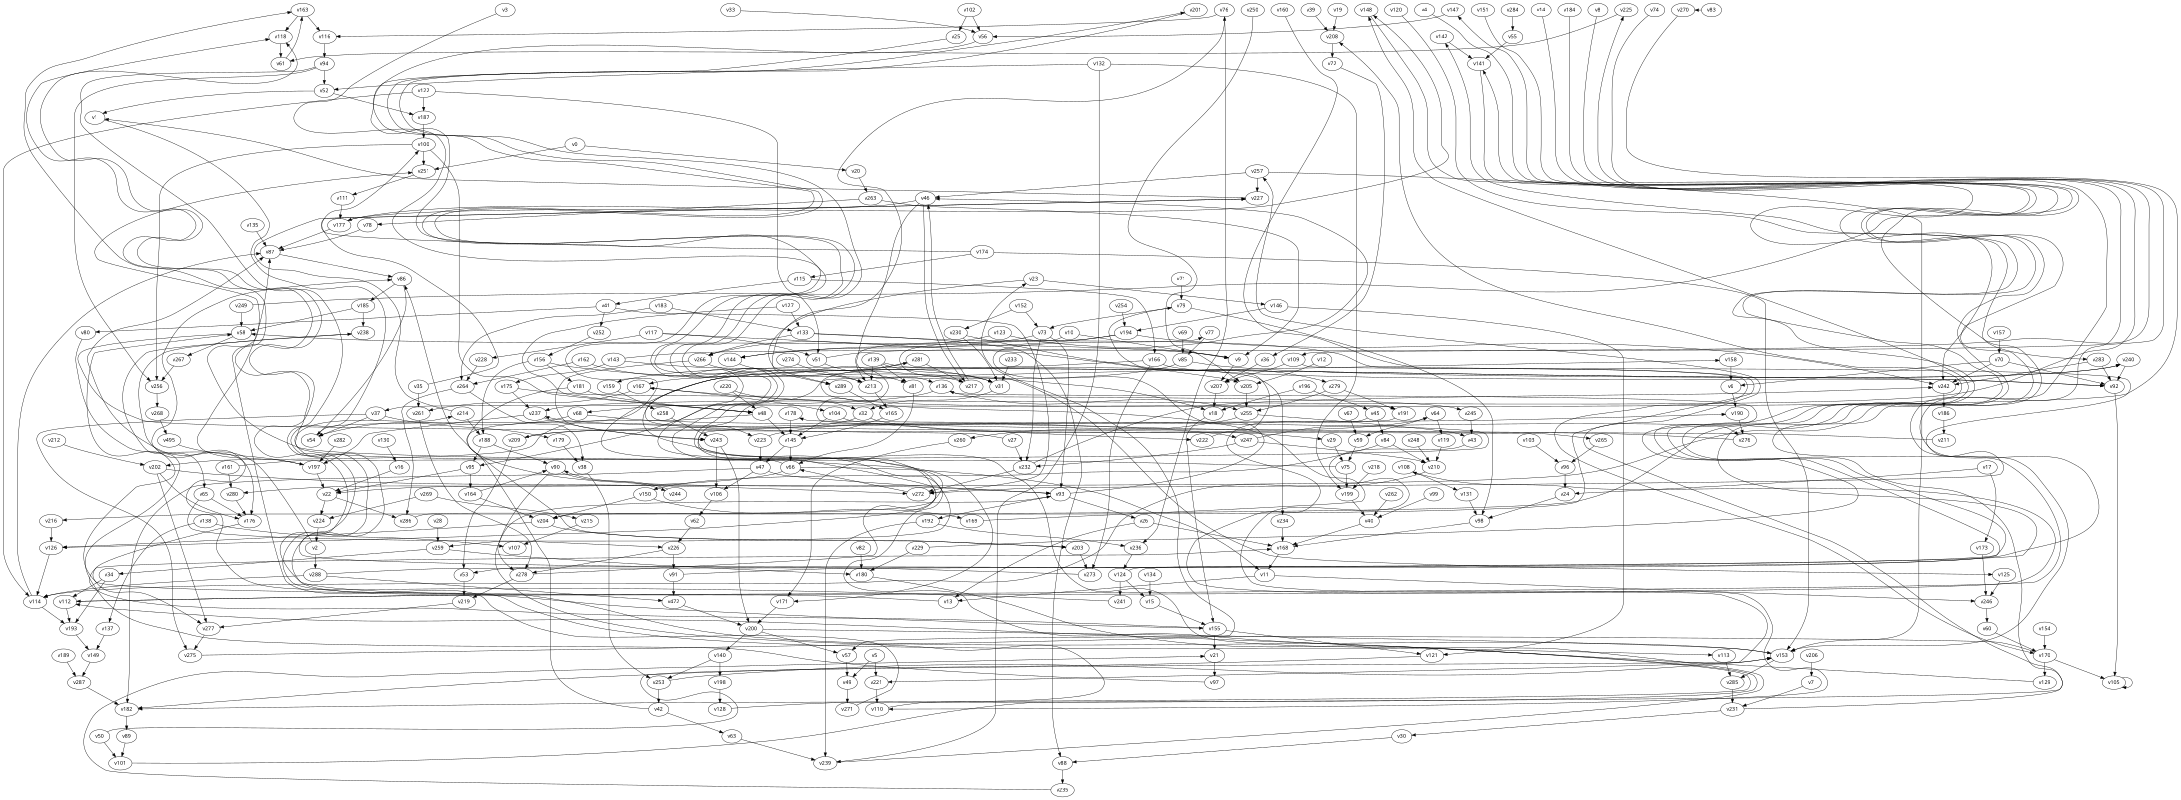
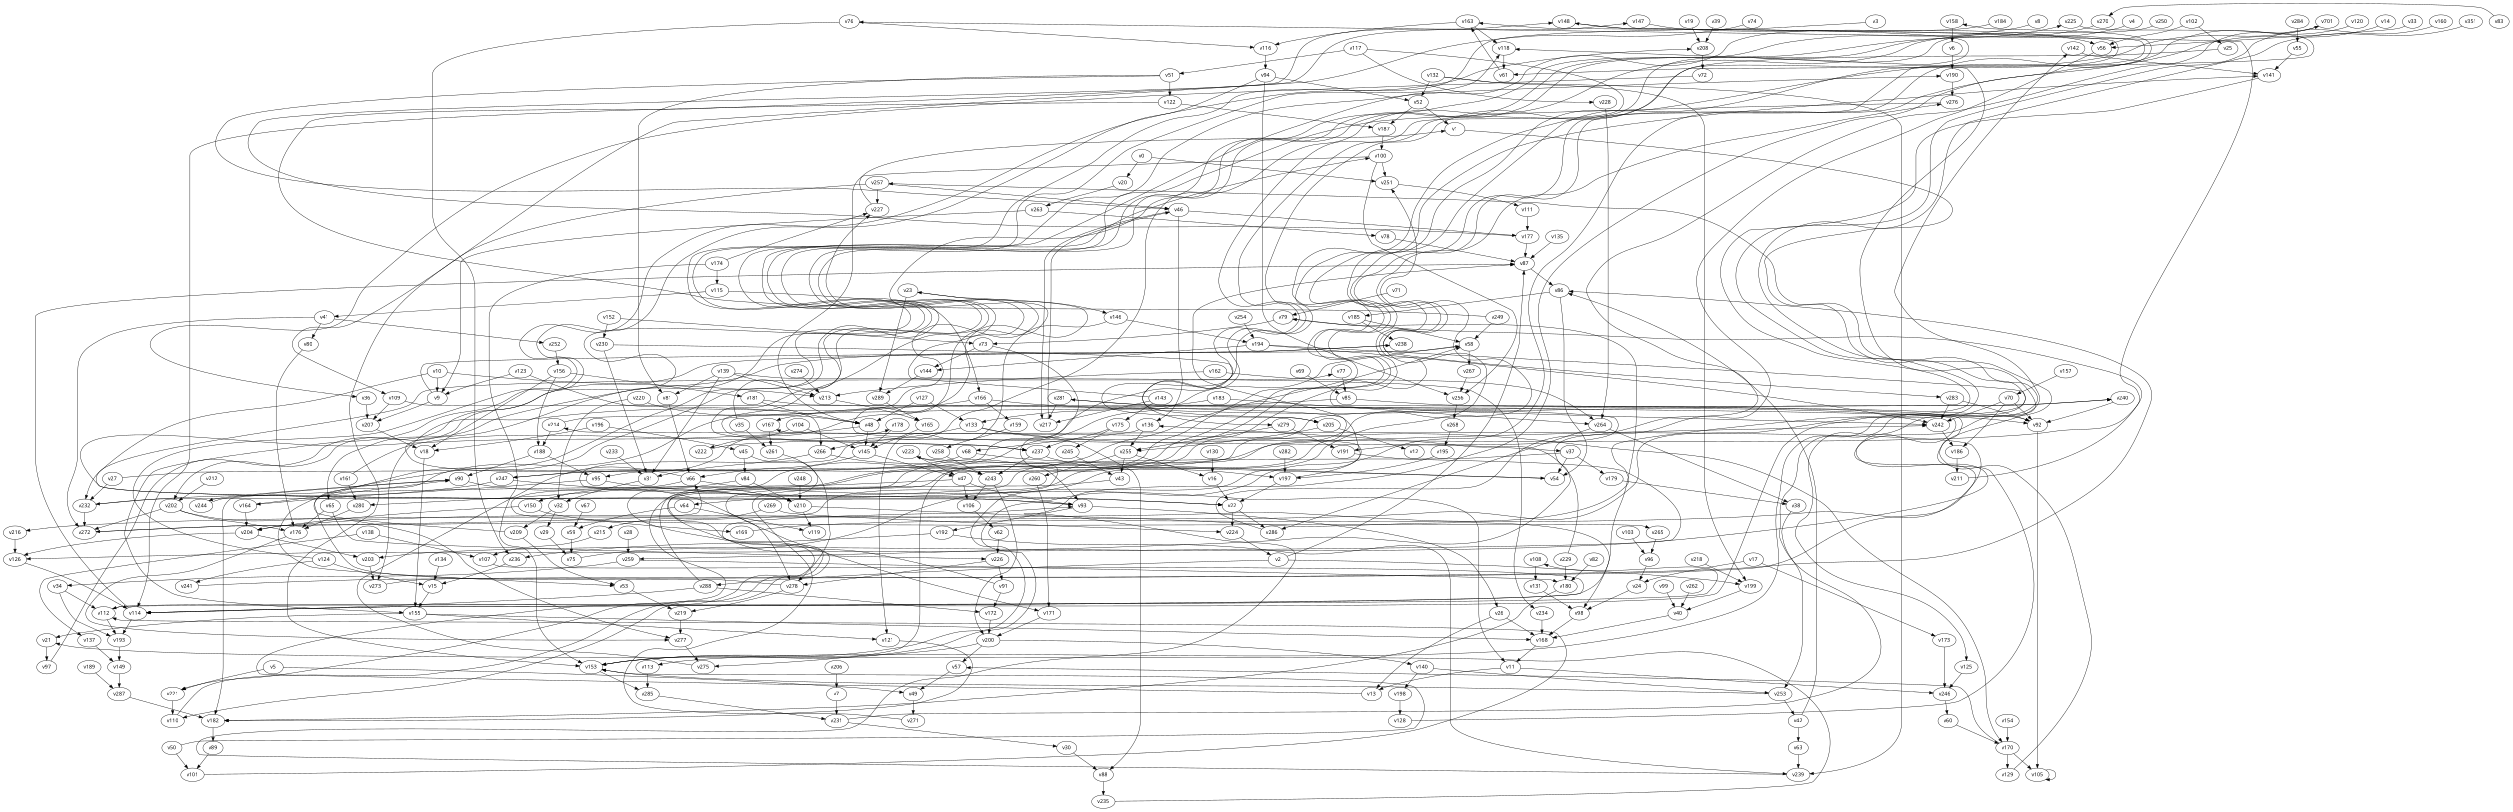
node "v201": label "v201" -> "v701"
node "v151": label "v151" -> "v351"
edge "v122" -> "v51": reversed
edge "v70" -> "v6": now "v70" -> "v186"
edge "v12" -> "v205": reversed
edge "v73" -> "v232": now "v10" -> "v232"
edge "v167" -> "v104": removed
node "v495": label "v495" -> "v195"
edge "v119" -> "v210": reversed
edge "v255" -> "v16": added
edge "v75" -> "v199": now "v2" -> "v199"
edge "v236" -> "v124": now "v236" -> "v15"
edge "v107" -> "v114": added
node "v472": label "v472" -> "v172"
